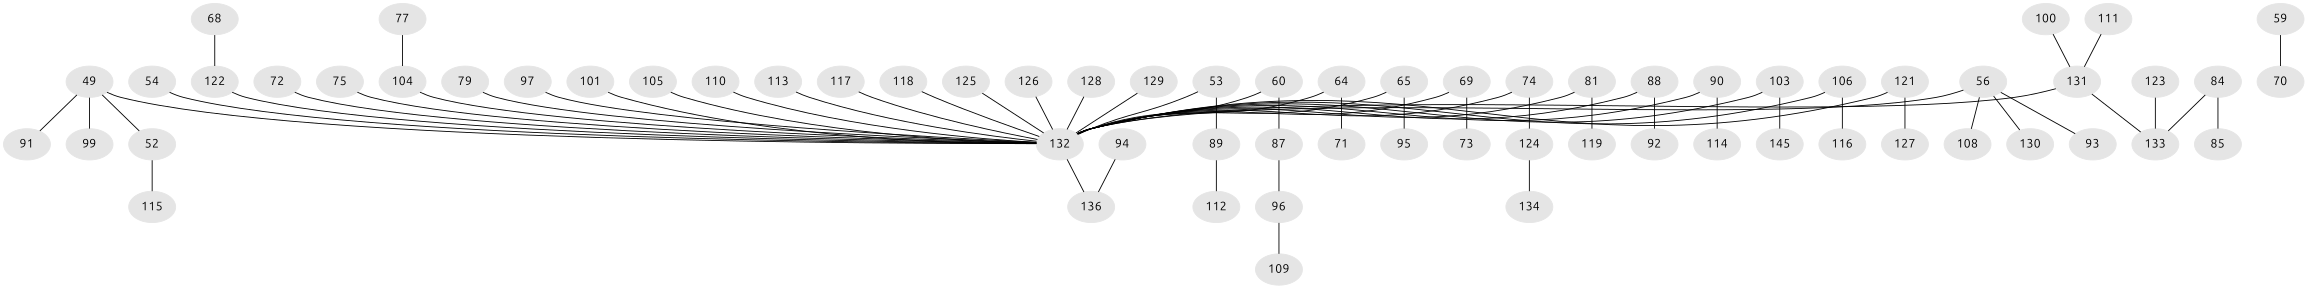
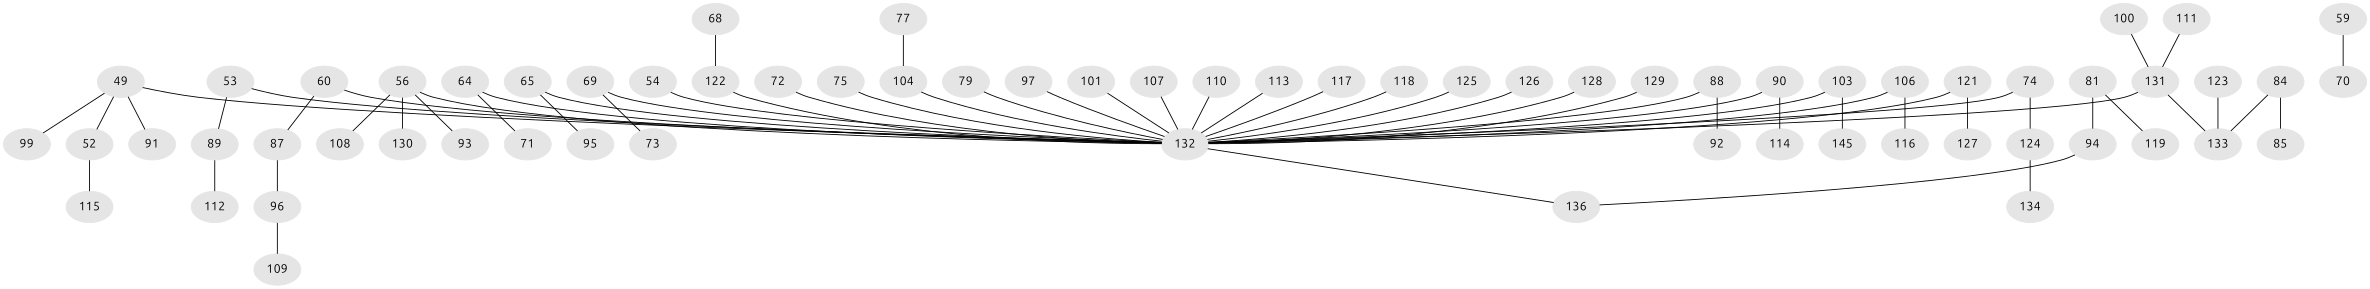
node "105": label "105" -> "107"
edge "81" -- "132": now "81" -- "94"
